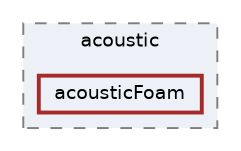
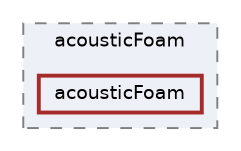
cluster "acoustic": label "acoustic" -> "acousticFoam"
